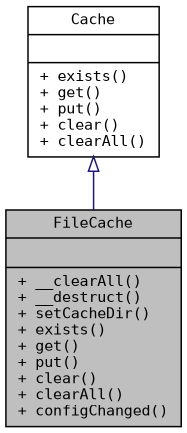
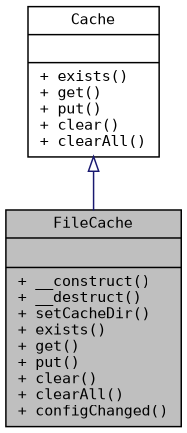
node "FileCache": text "+ __clearAll()" -> "+ __construct()"
